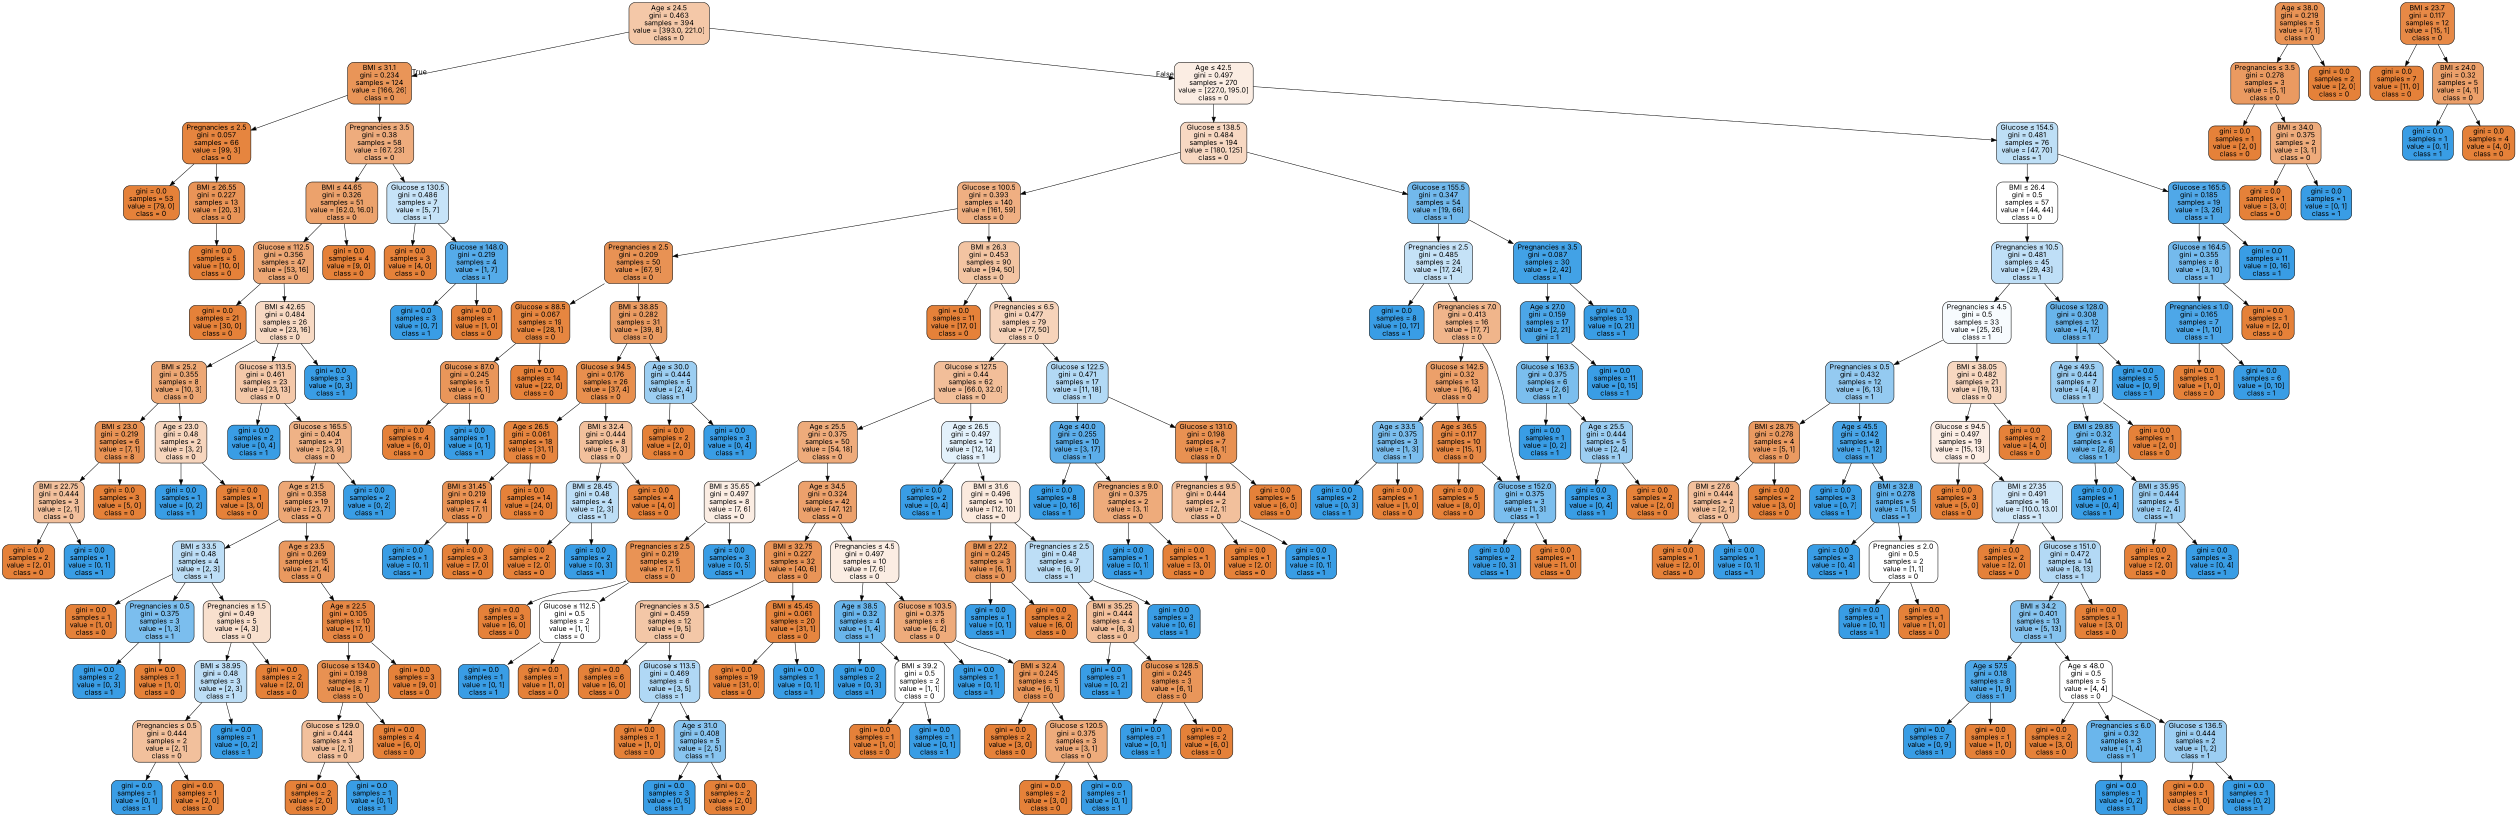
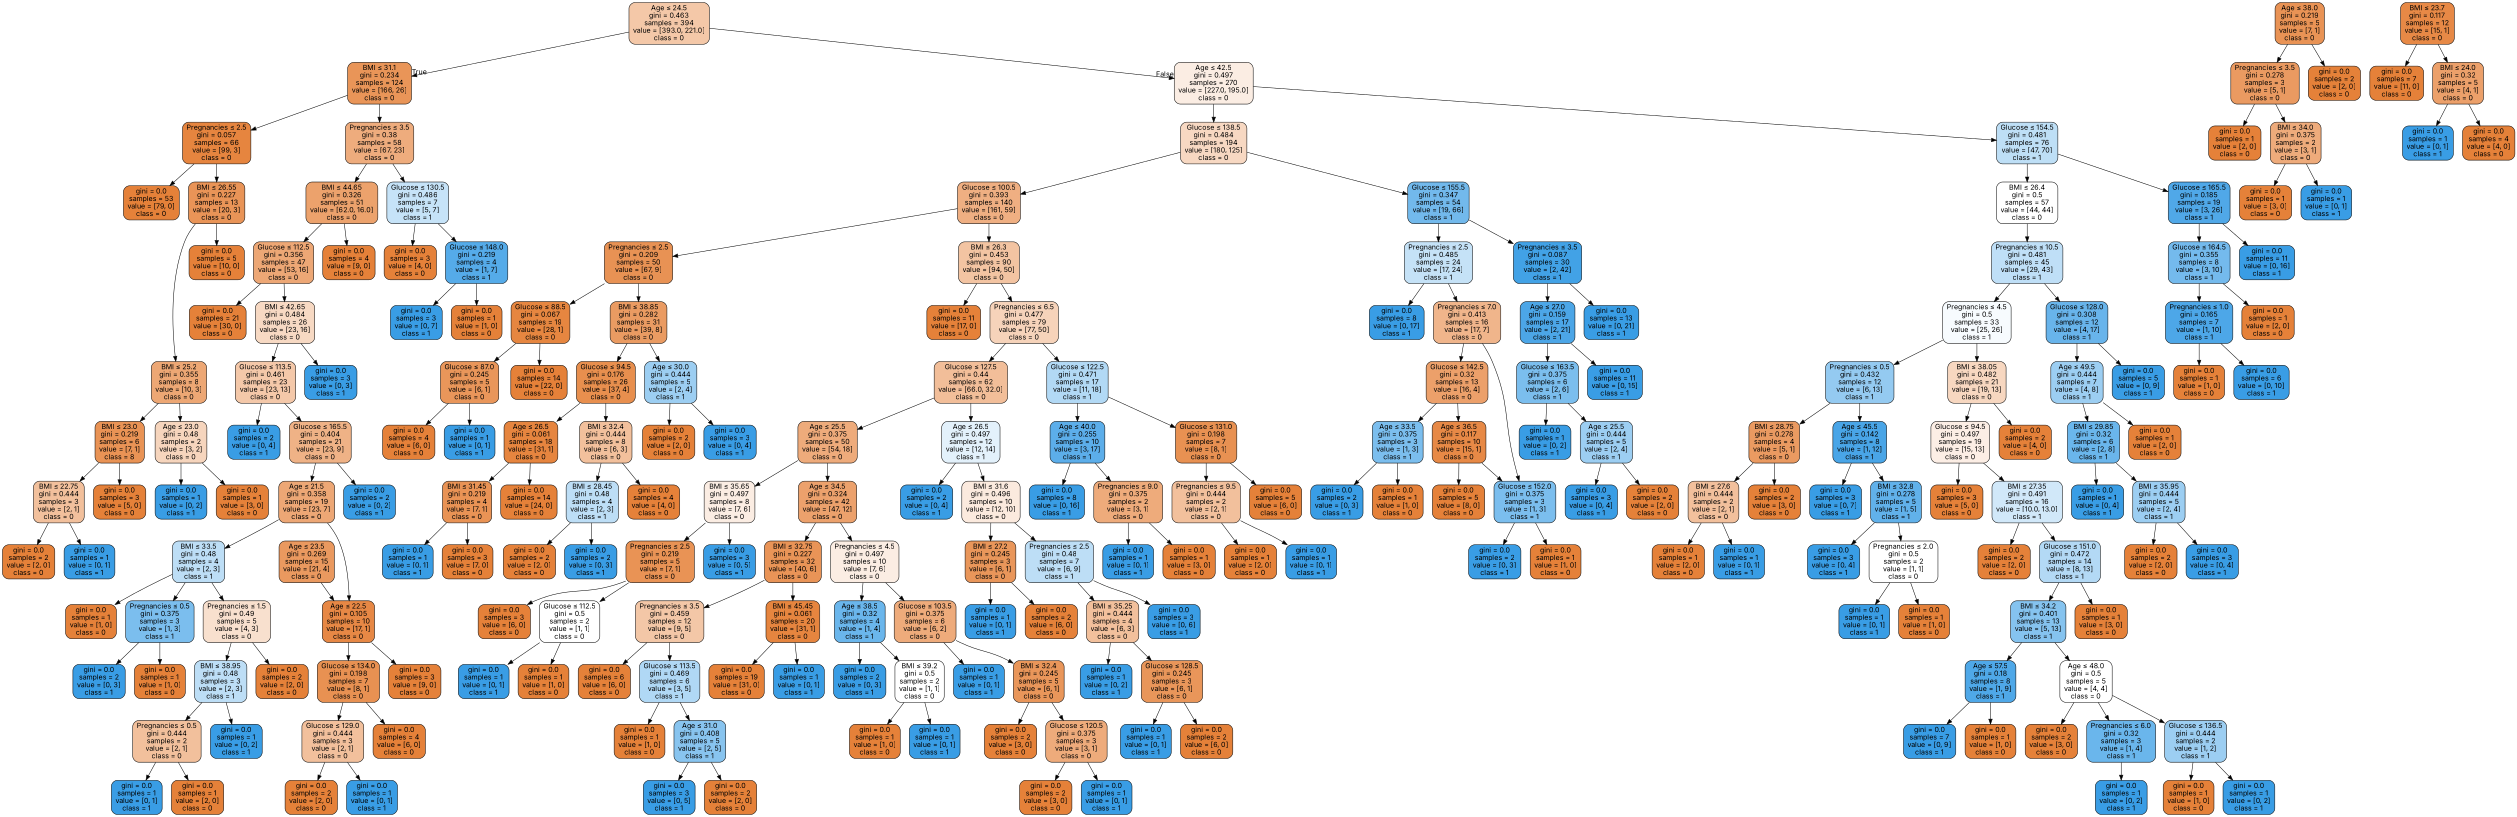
node "Age ≤ 27.0": text "gini = 1" -> "class = 1"
edge "BMI ≤ 42.65" -> "BMI ≤ 25.2": now "BMI ≤ 26.55" -> "BMI ≤ 25.2"
edge "Age ≤ 21.5" -> "Age ≤ 23.5": now "Age ≤ 21.5" -> "Age ≤ 22.5"
